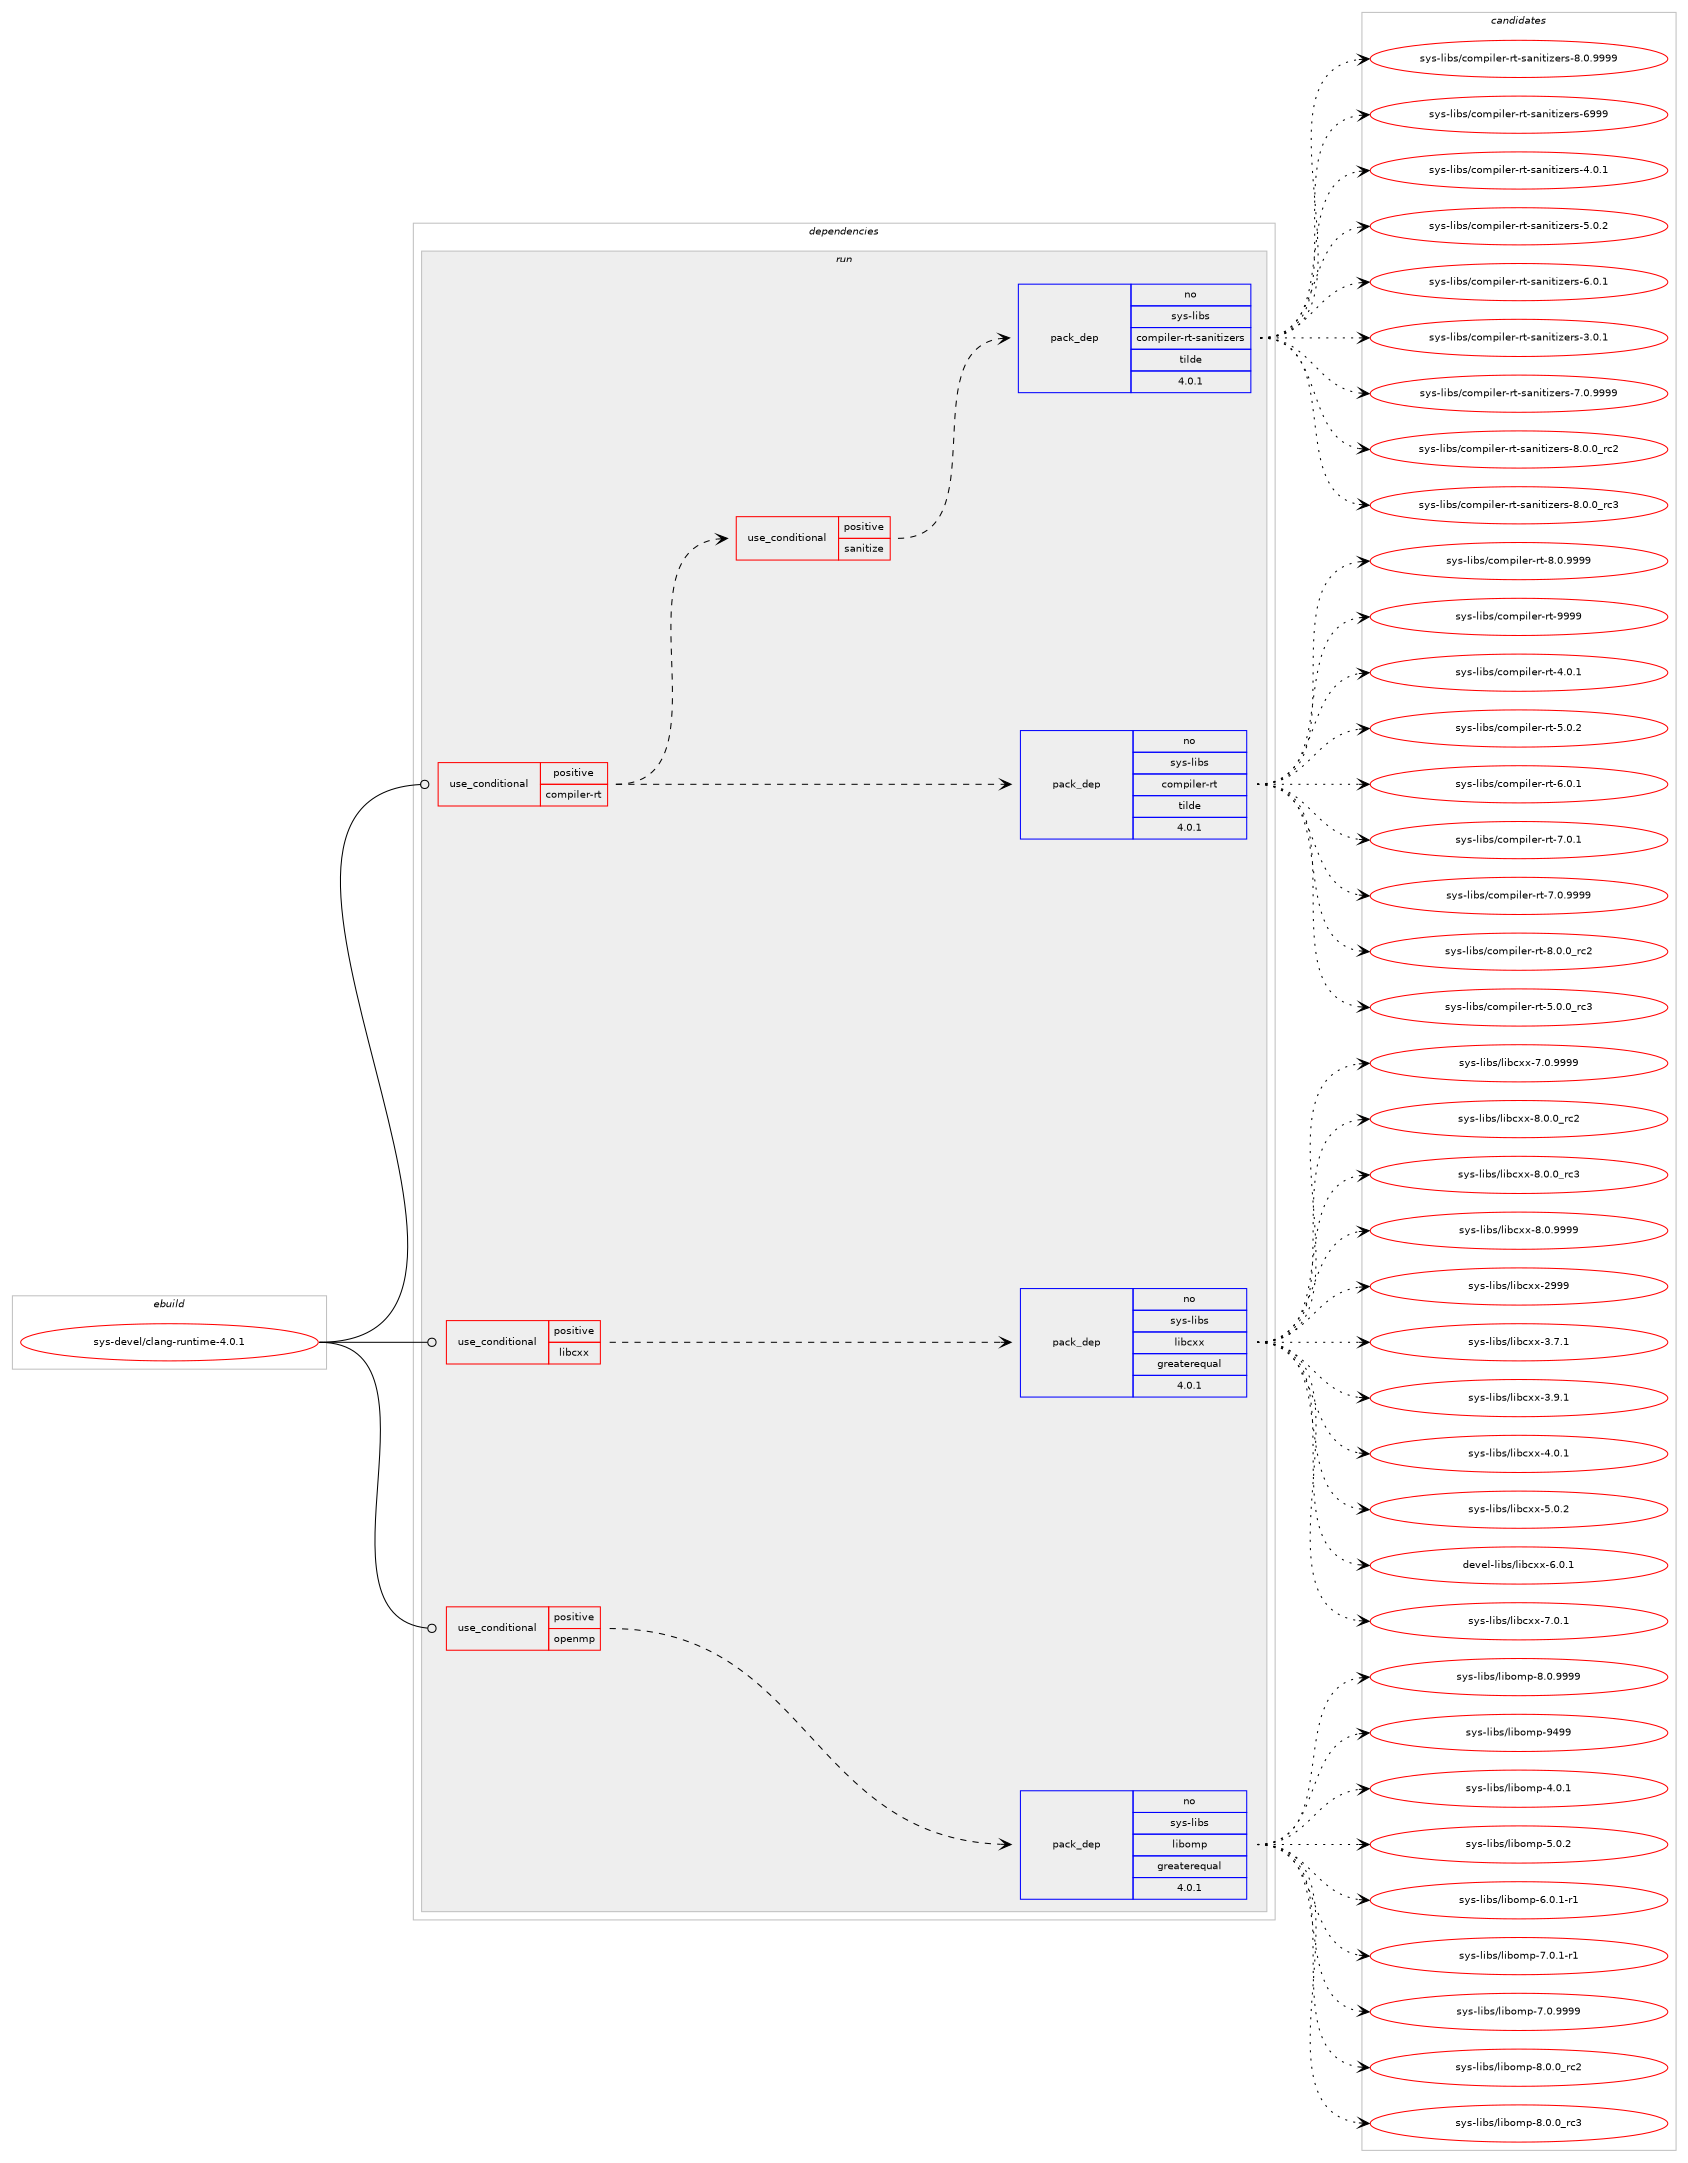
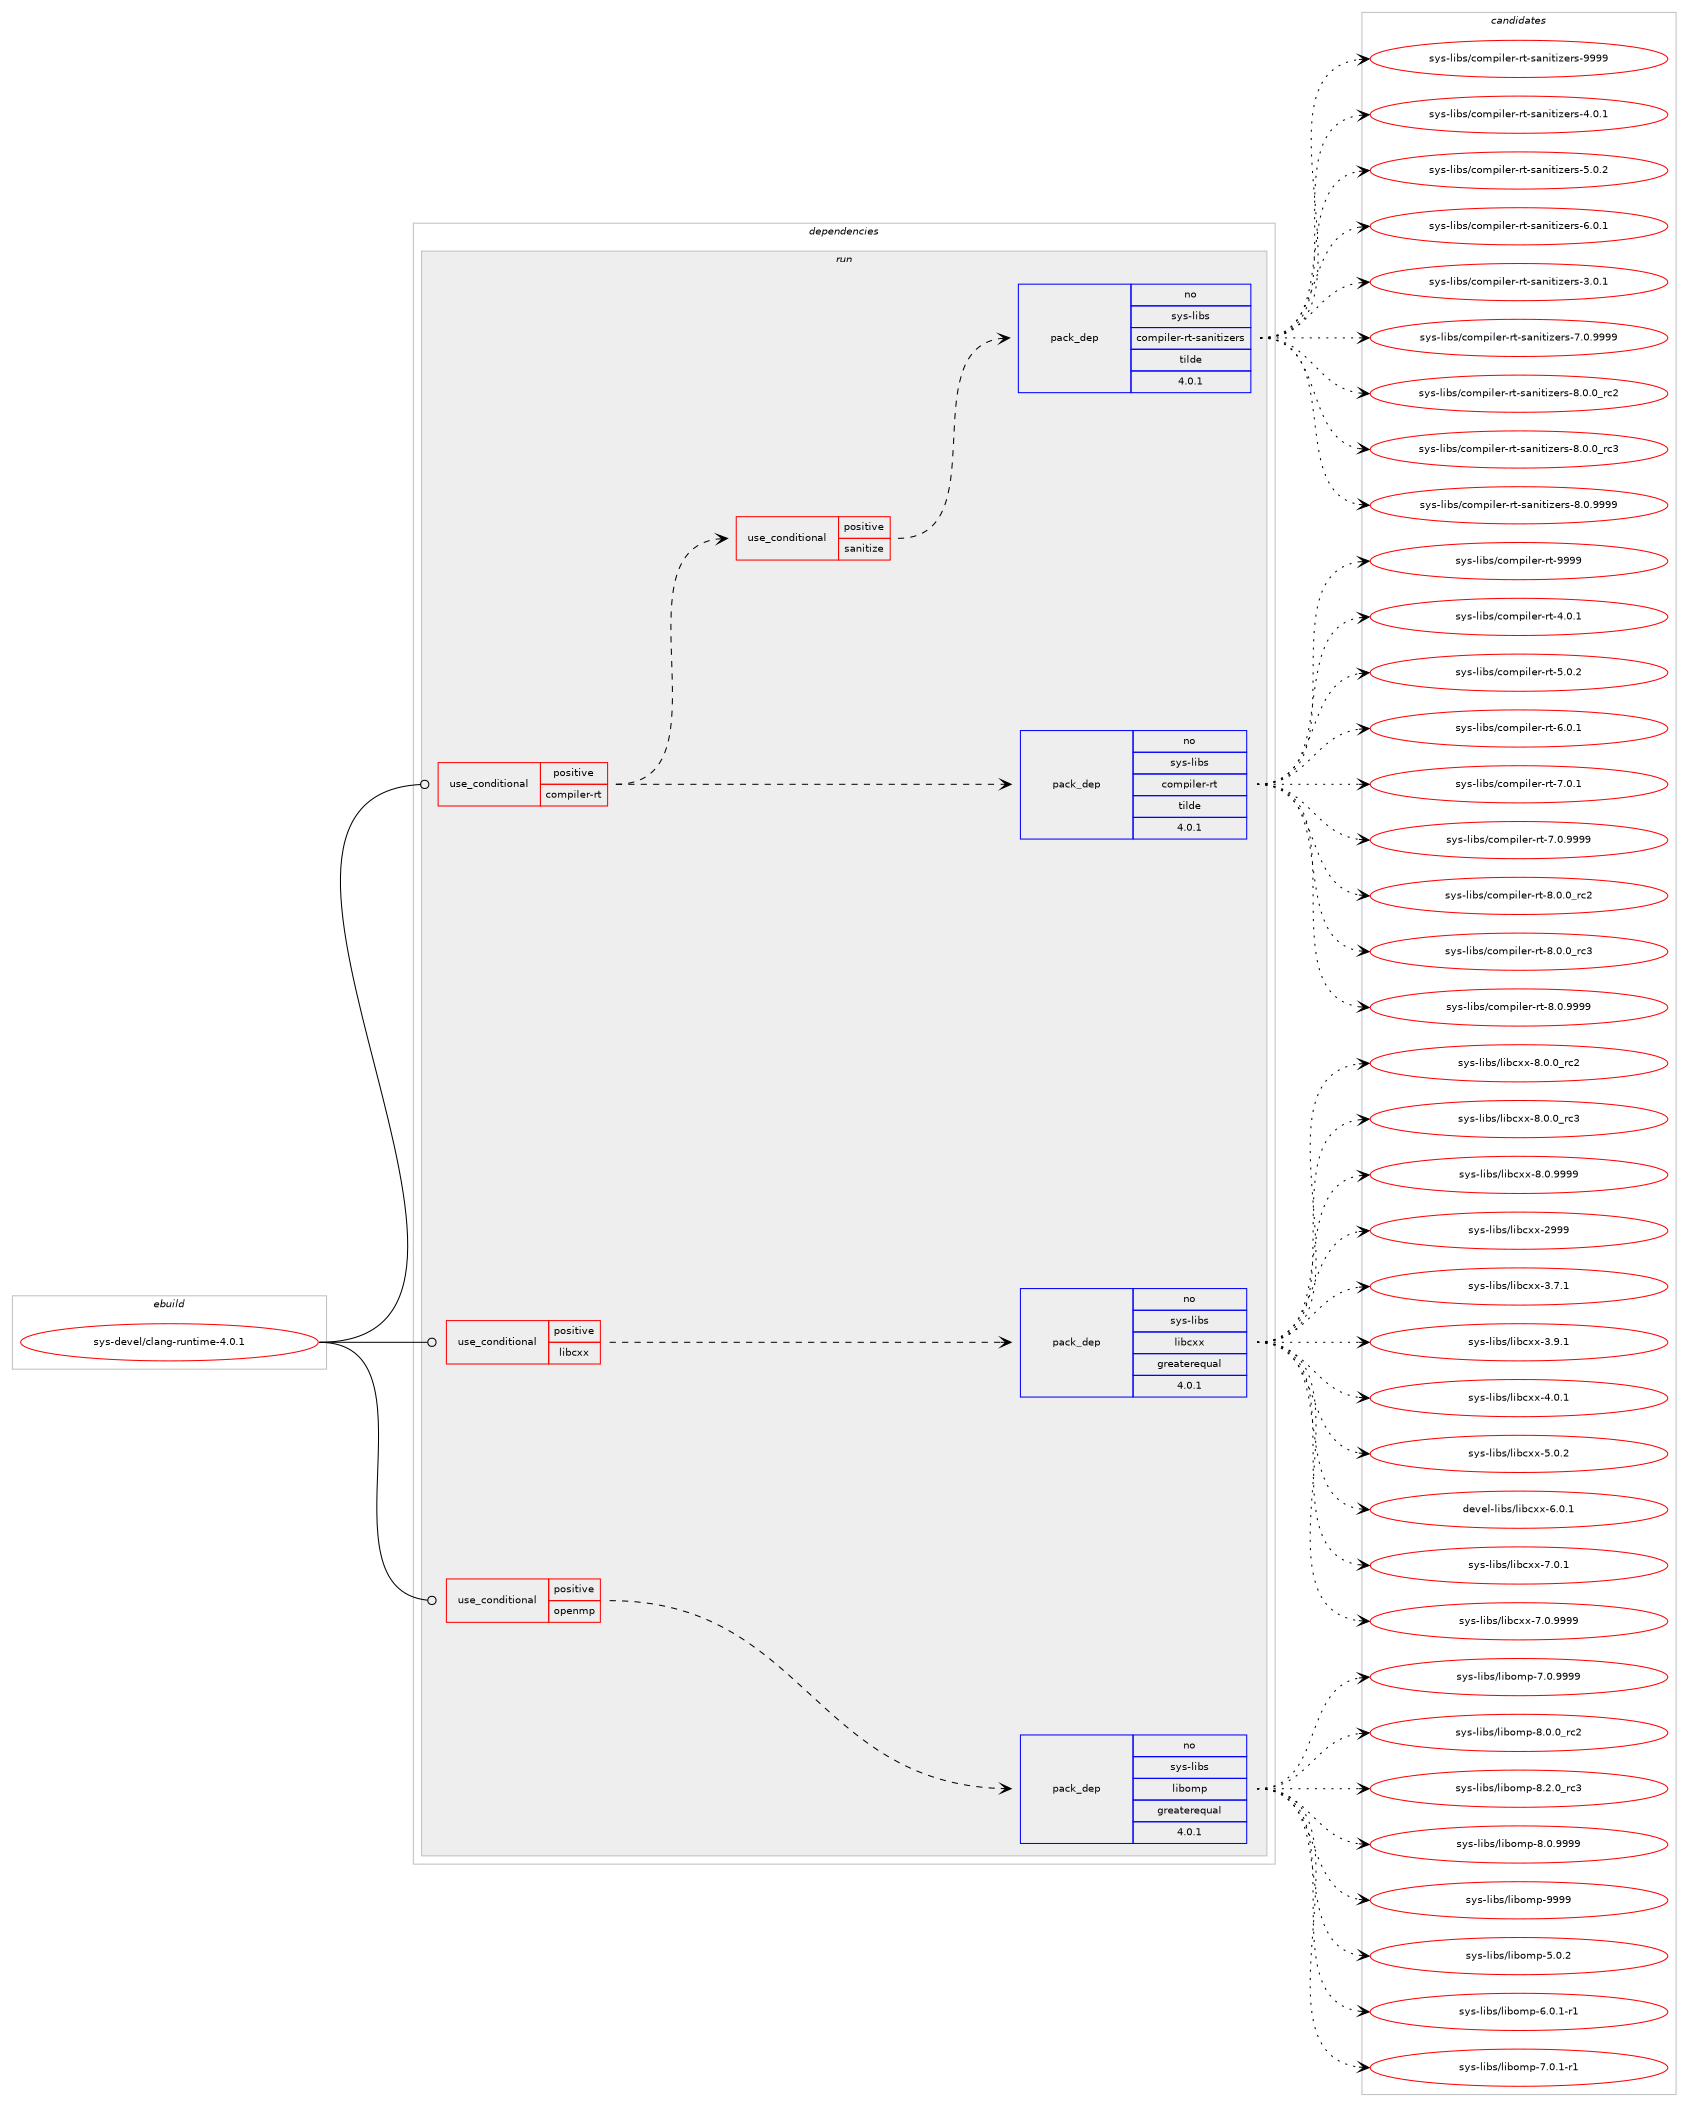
node "sys-libs/compiler-rt-sanitizers-6999": label "sys-libs/compiler-rt-sanitizers-6999" -> "sys-libs/compiler-rt-sanitizers-9999"
node "sys-libs/compiler-rt-5.0.0_rc3": label "sys-libs/compiler-rt-5.0.0_rc3" -> "sys-libs/compiler-rt-8.0.0_rc3"
node "sys-libs/libomp-9499": label "sys-libs/libomp-9499" -> "sys-libs/libomp-9999"
node "sys-libs/libomp-4.0.1": removed
node "sys-libs/libomp-8.0.0_rc3": label "sys-libs/libomp-8.0.0_rc3" -> "sys-libs/libomp-8.2.0_rc3"
